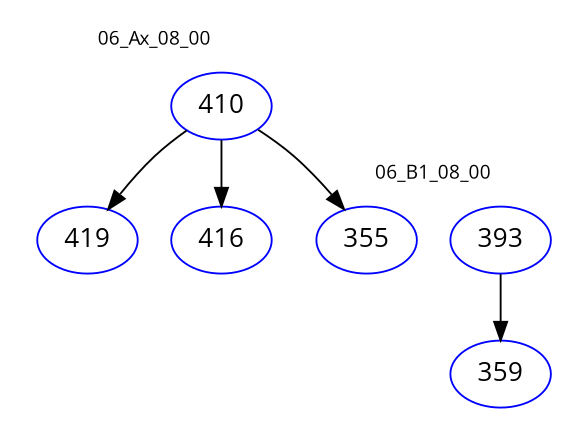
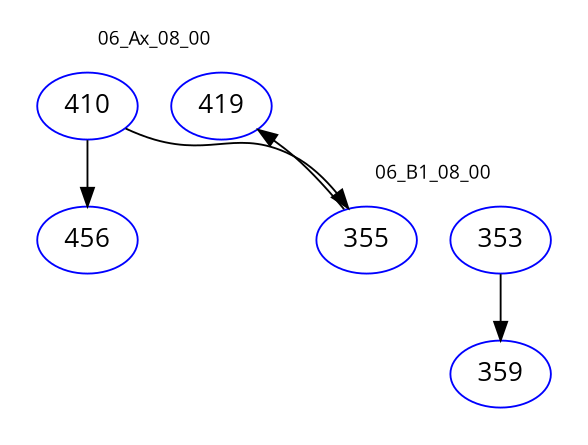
edge "410" -> "419": now "355" -> "419"
node "416": label "416" -> "456"
node "393": label "393" -> "353"
